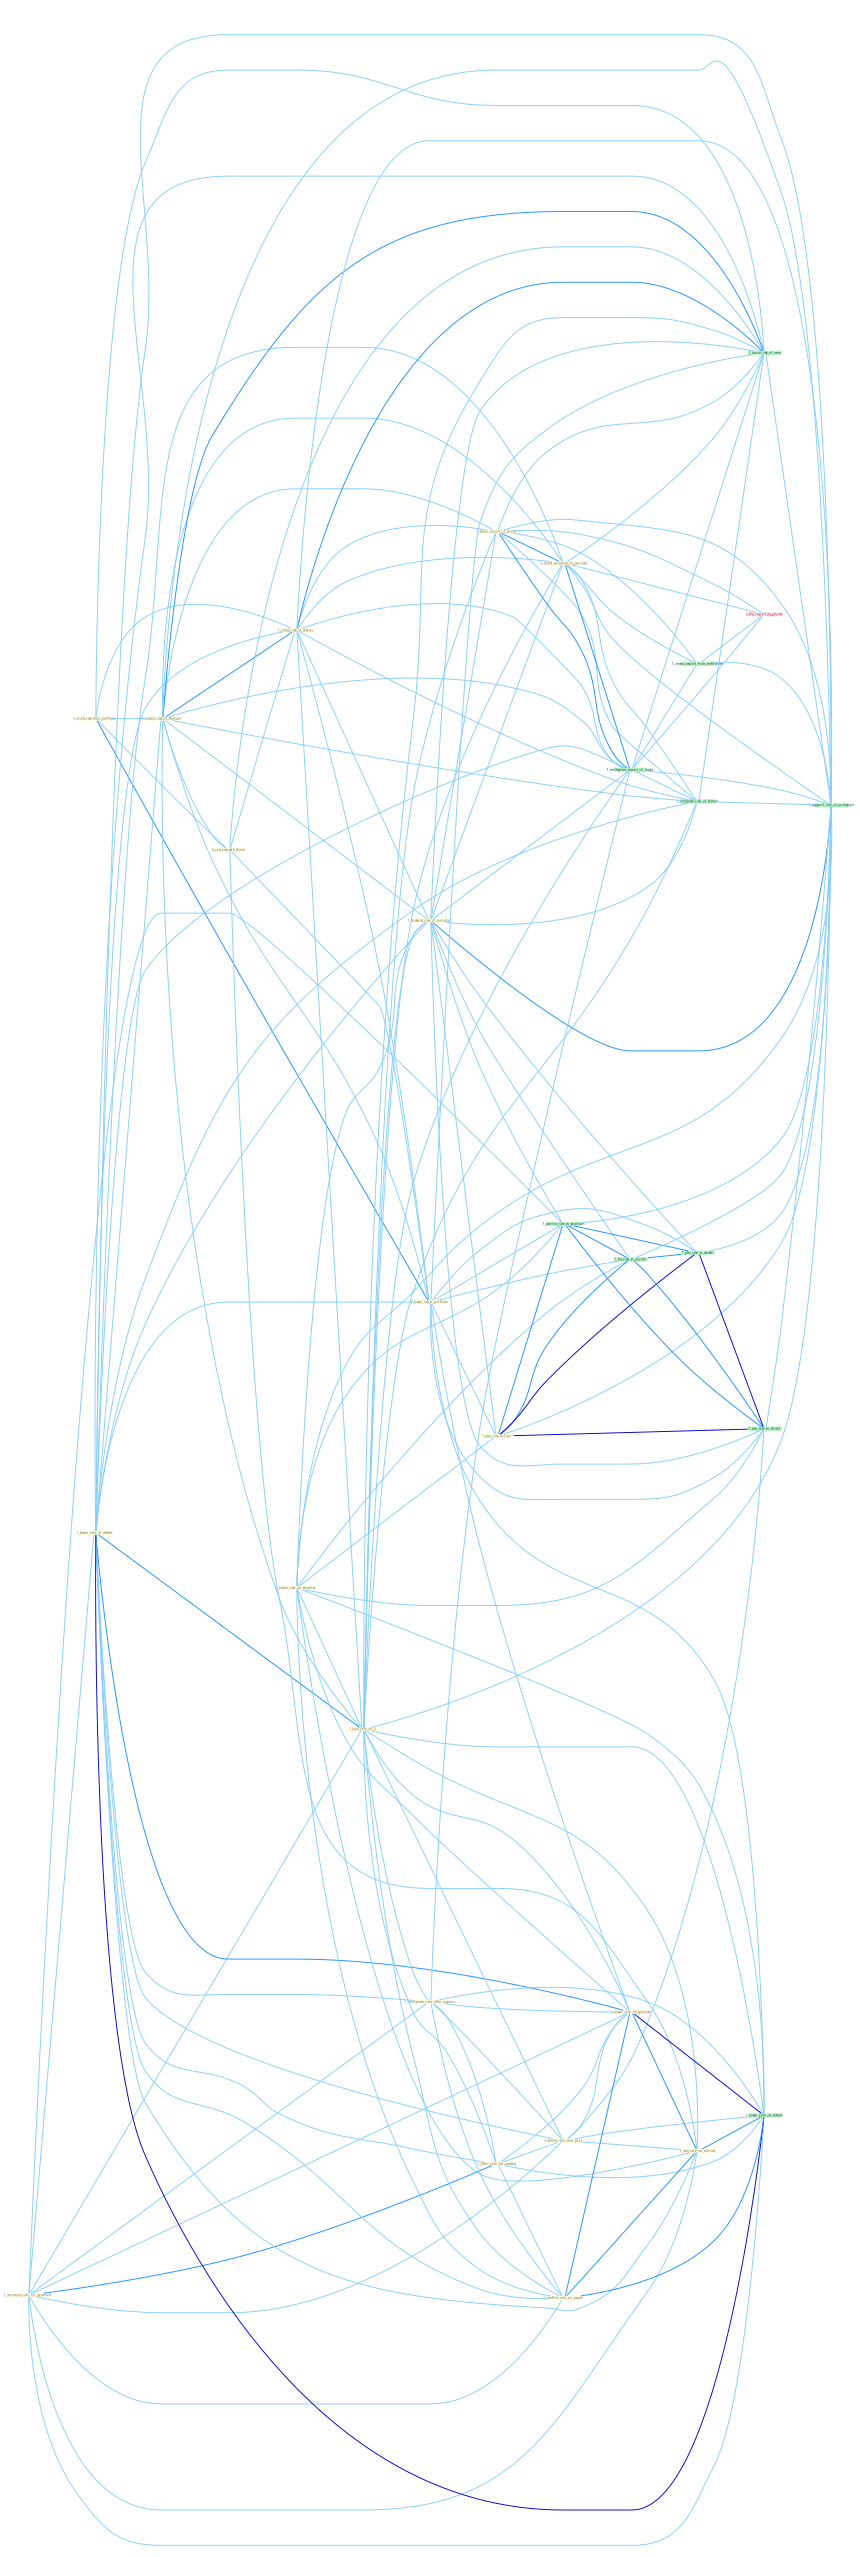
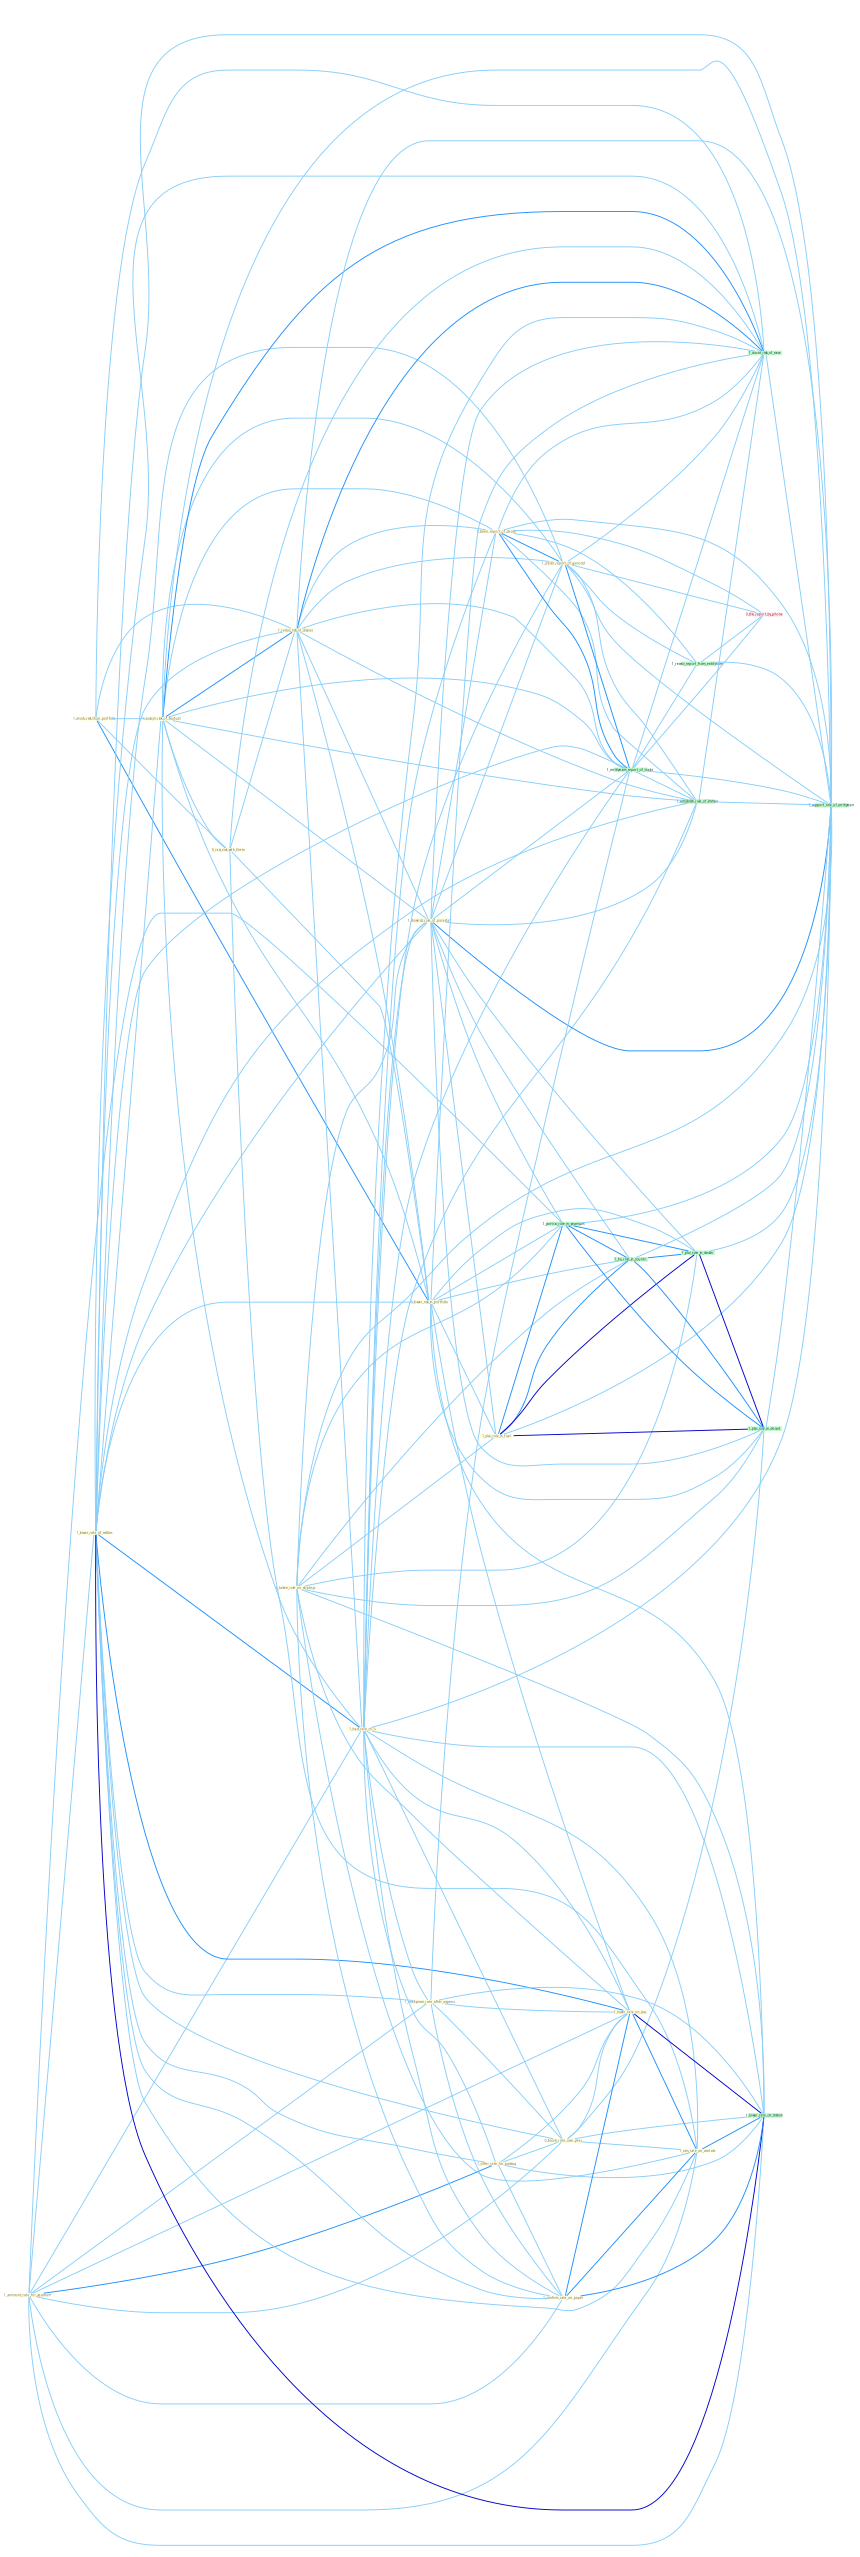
node "1_credit_yearnum_of_genocid": label "1_credit_yearnum_of_genocid" -> "1_credit_report_of_genocid"
edge "1_taken_role_on_strategi" -- "1_had_rate_of_%": now "1_taken_role_on_strategi" -- "1_plai_role_in_declin"
node "1_lower_rate_on_genocid": label "1_lower_rate_on_genocid" -> "1_lower_rate_on_issu"
edge "1_entitynam_rate_after_expens" -- "1_offer_rate_for_packag": removed
